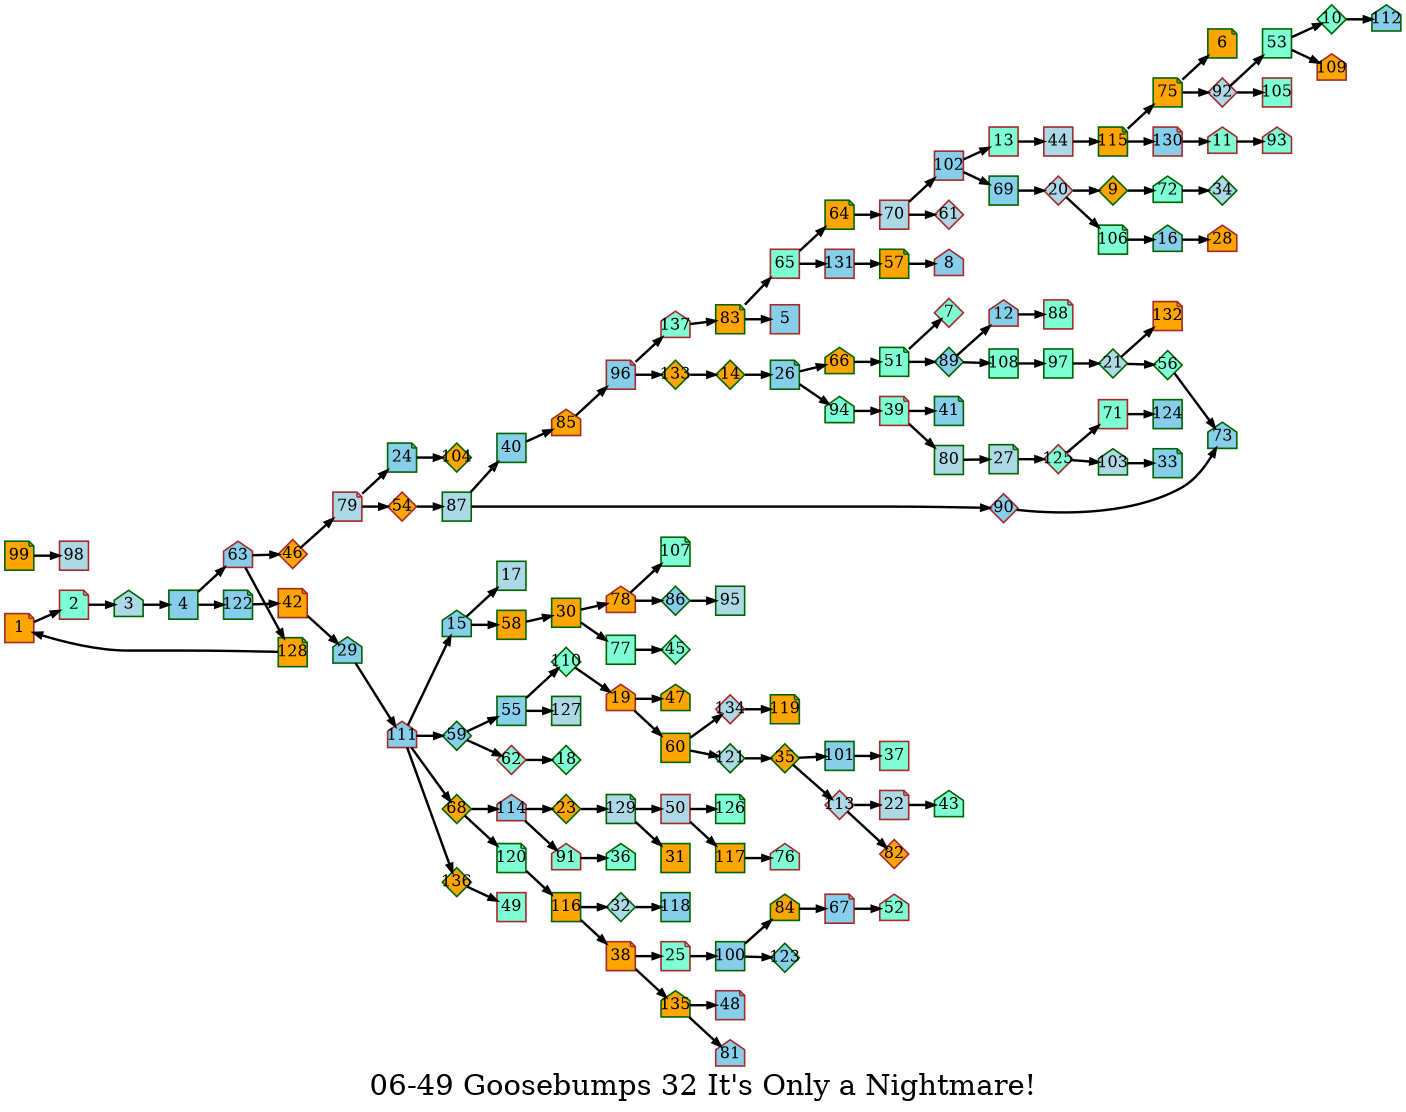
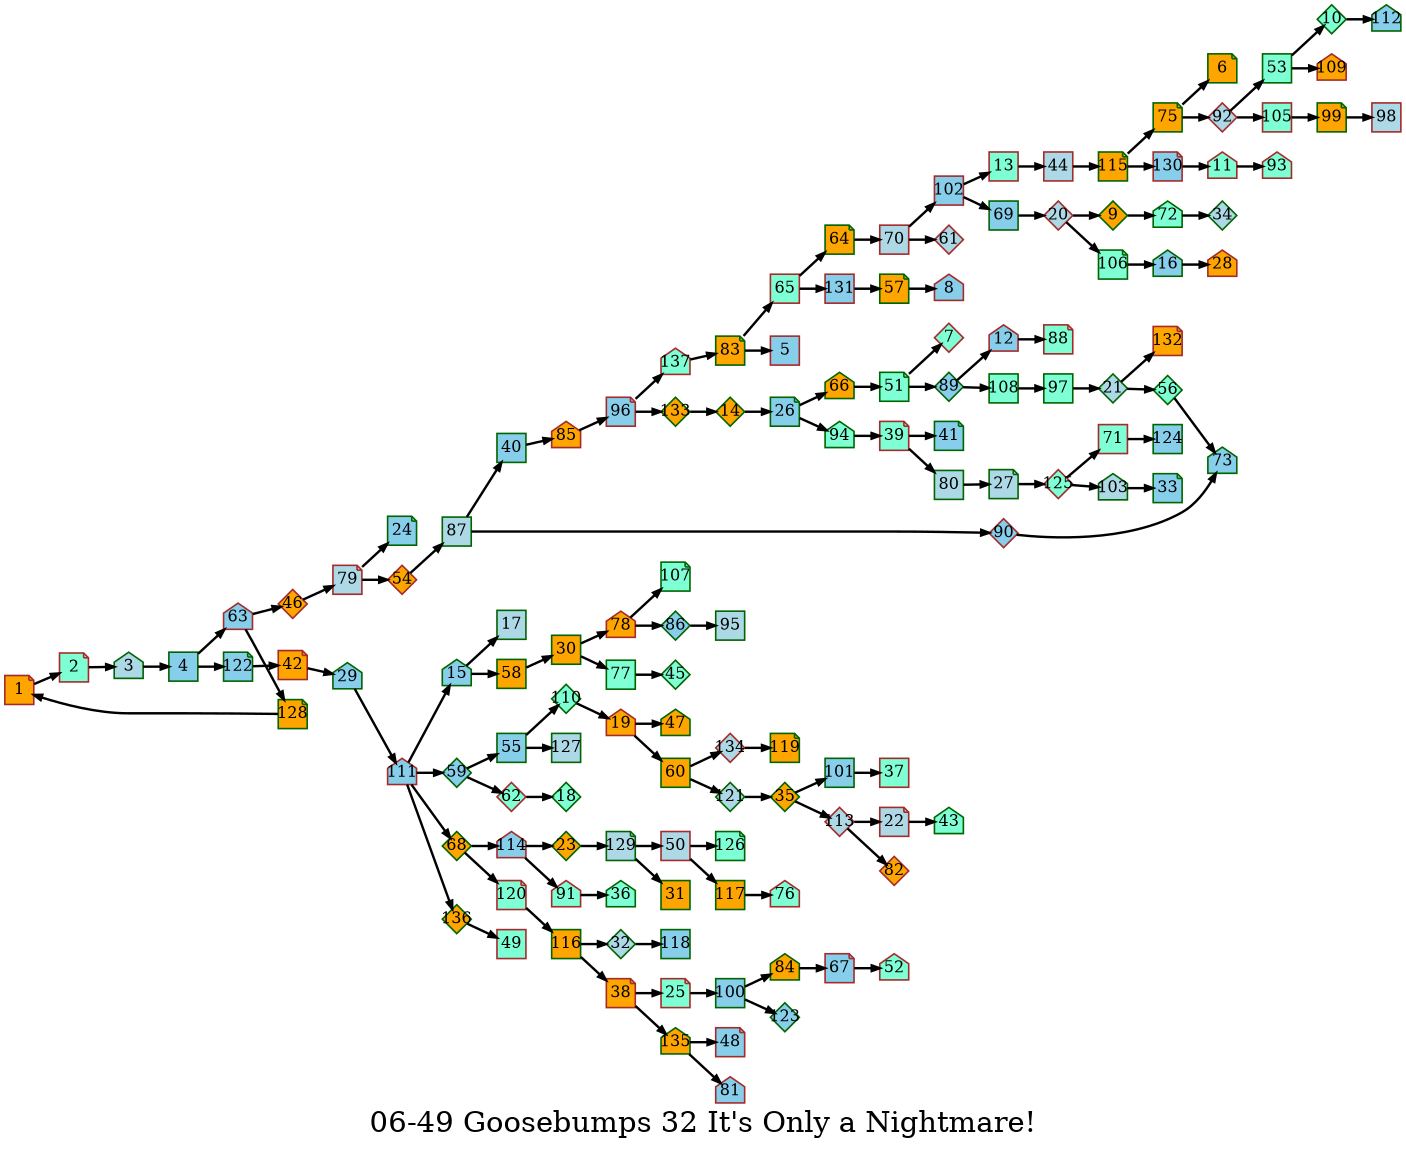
edge "105" -> "99": added
node "104": removed
node "120": color darkgreen -> brown
